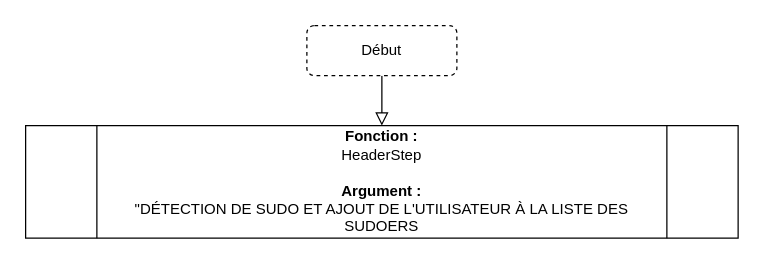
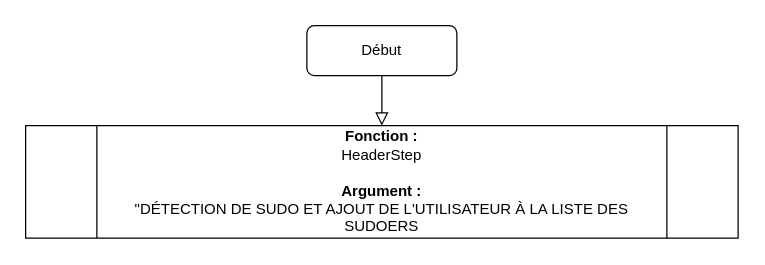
node "Début": style dashed -> solid
